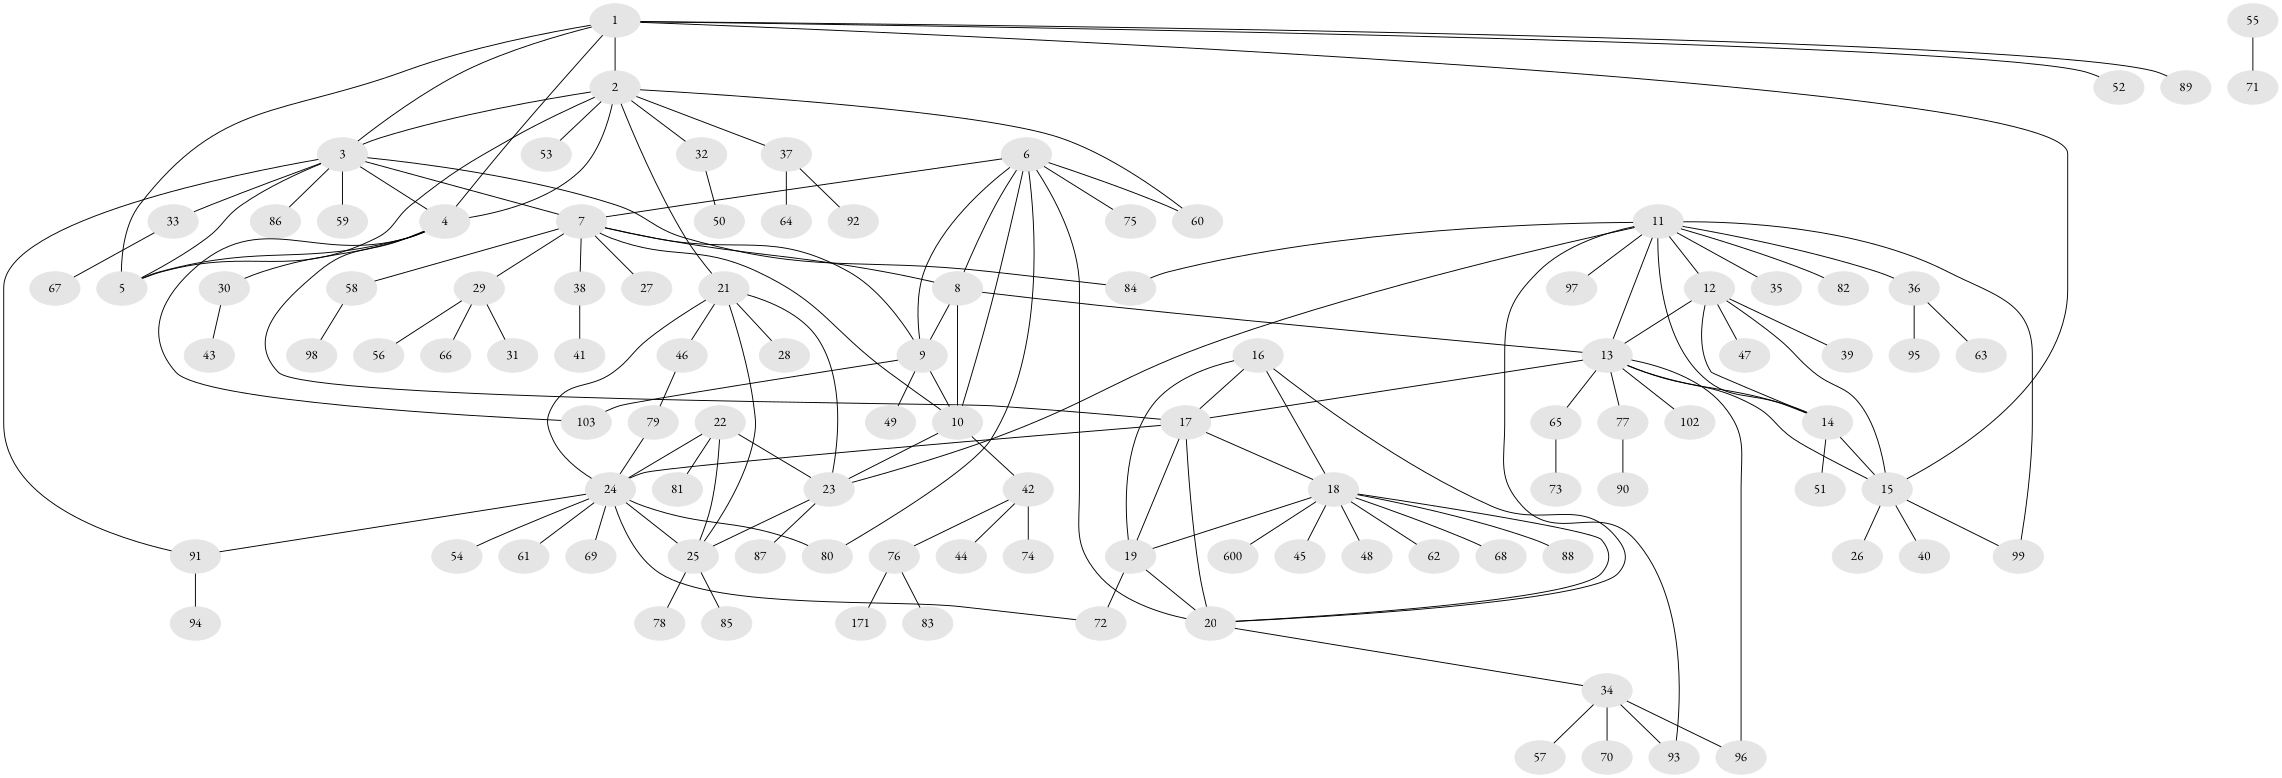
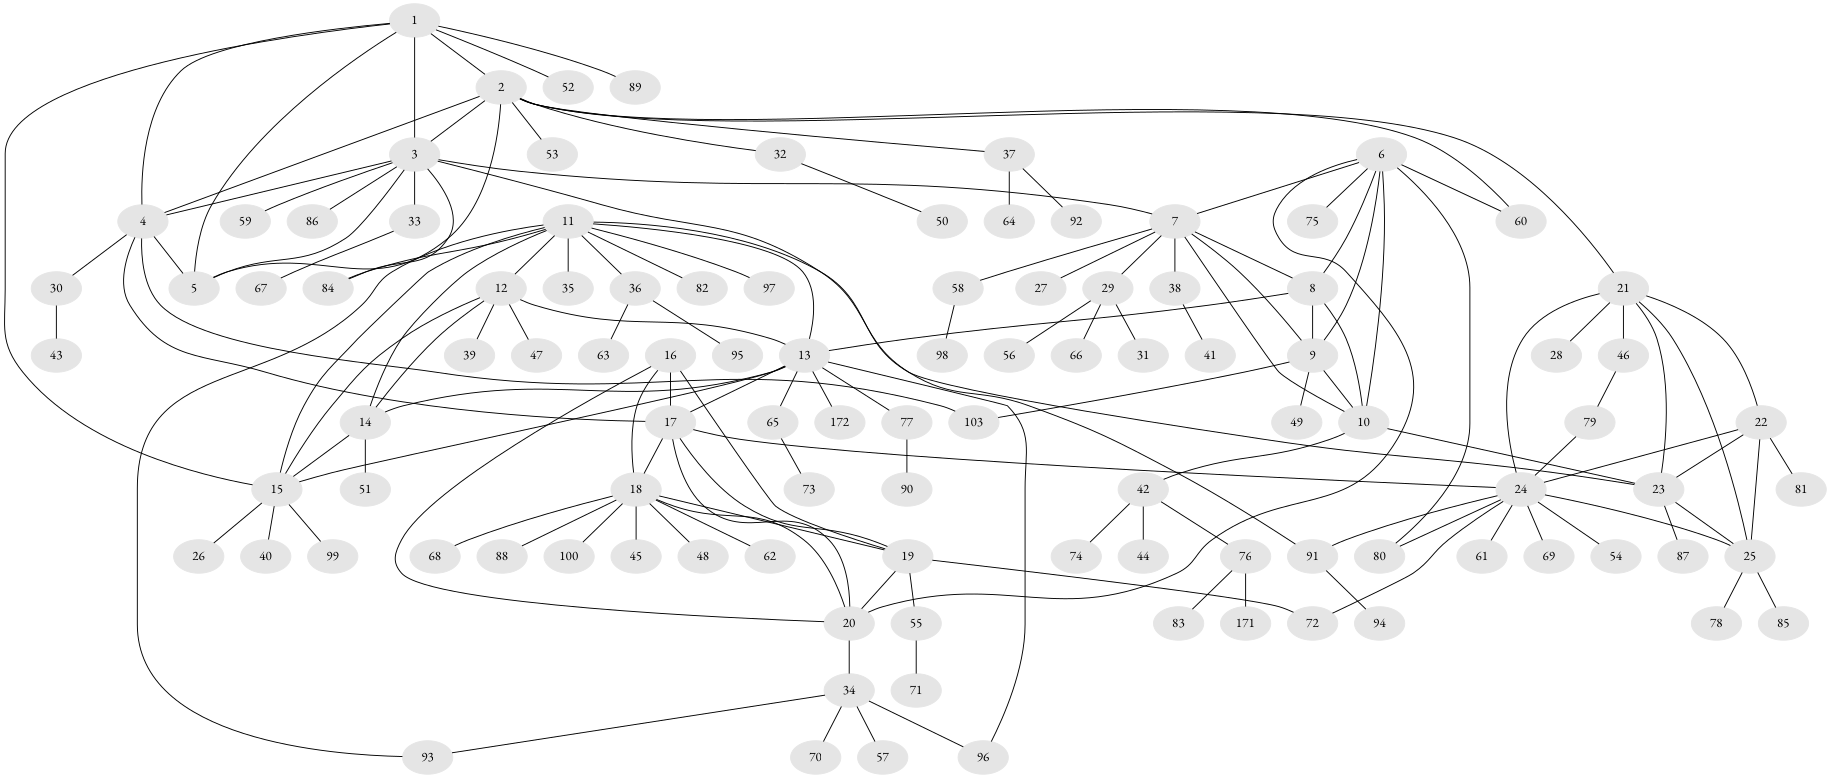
edge "11" -- "99": now "11" -- "15"
edge "21" -- "22": added
node "102": label "102" -> "172"
node "600": label "600" -> "100"
edge "19" -- "55": added
